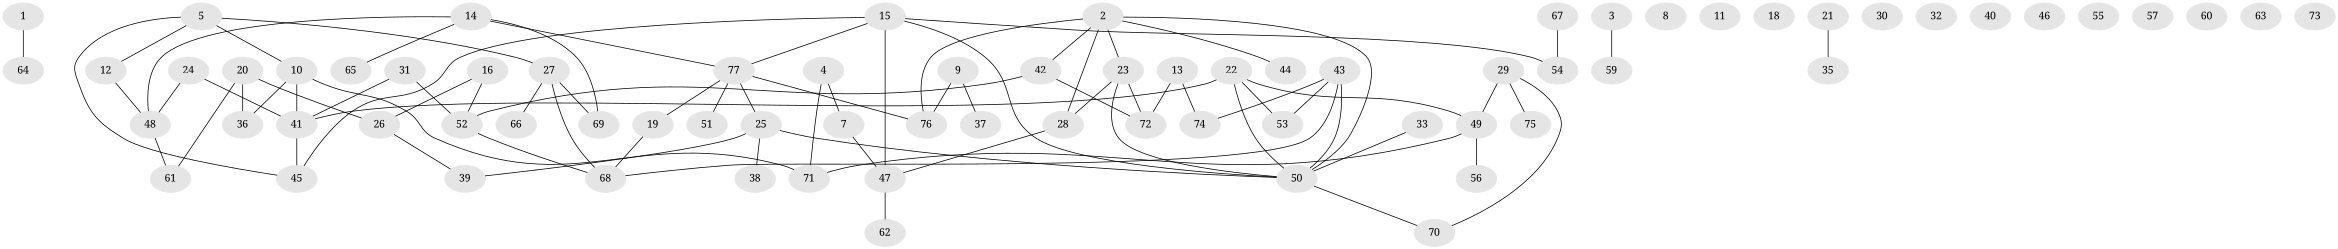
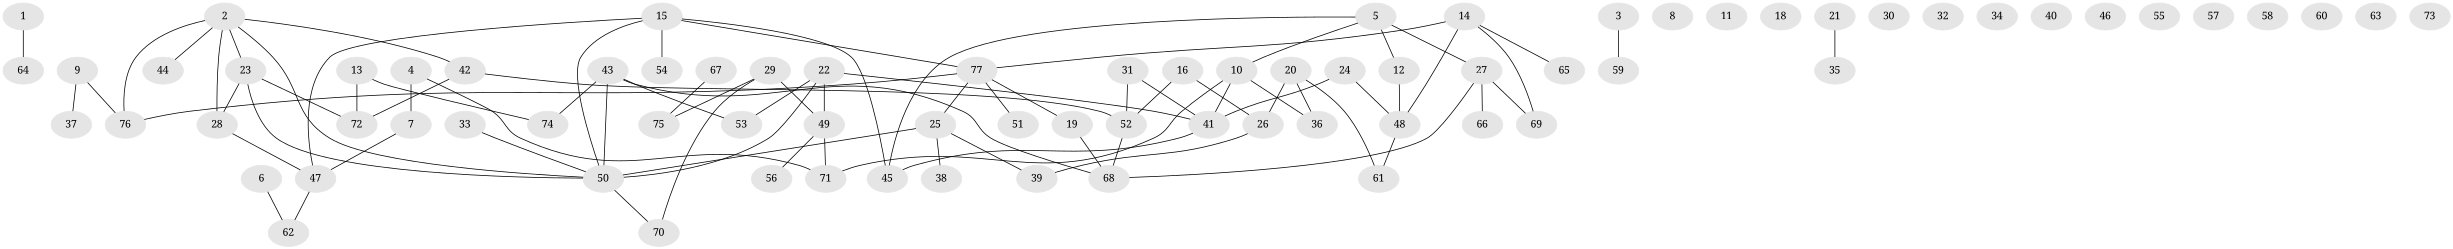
node "34": added
node "58": added
edge "67" -- "54": now "67" -- "75"
node "6": added
